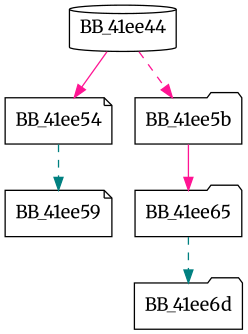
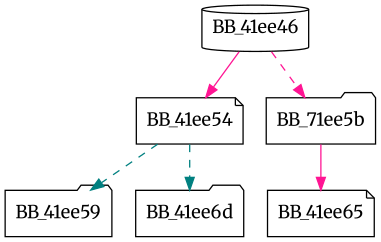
node "BB_41ee44": label "BB_41ee44" -> "BB_41ee46"
node "BB_41ee5b": label "BB_41ee5b" -> "BB_71ee5b"
node "BB_41ee59": shape note -> folder
node "BB_41ee65": shape folder -> note
edge "BB_41ee65" -> "BB_41ee6d": now "BB_41ee54" -> "BB_41ee6d"
